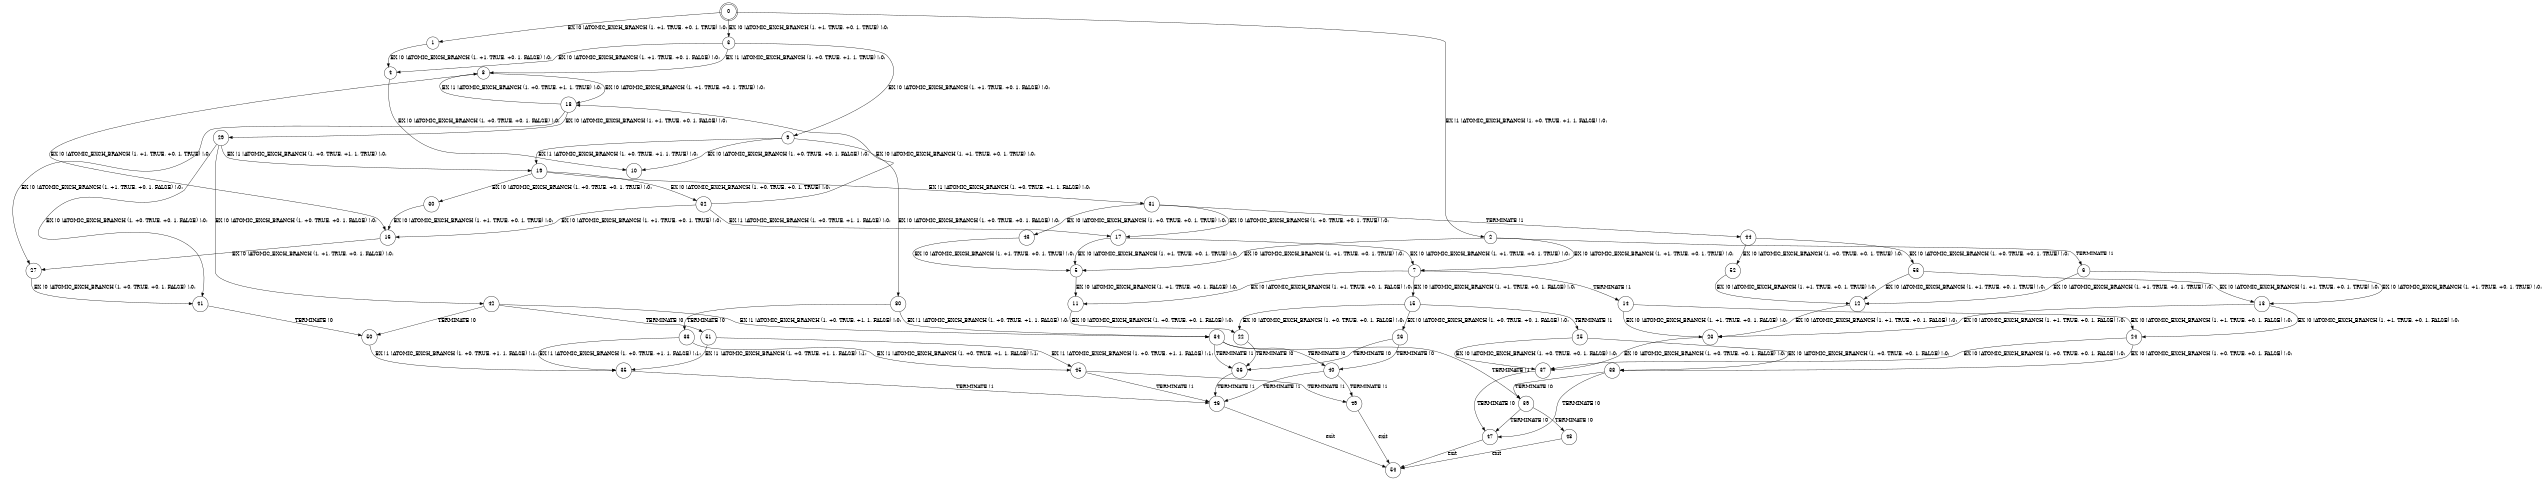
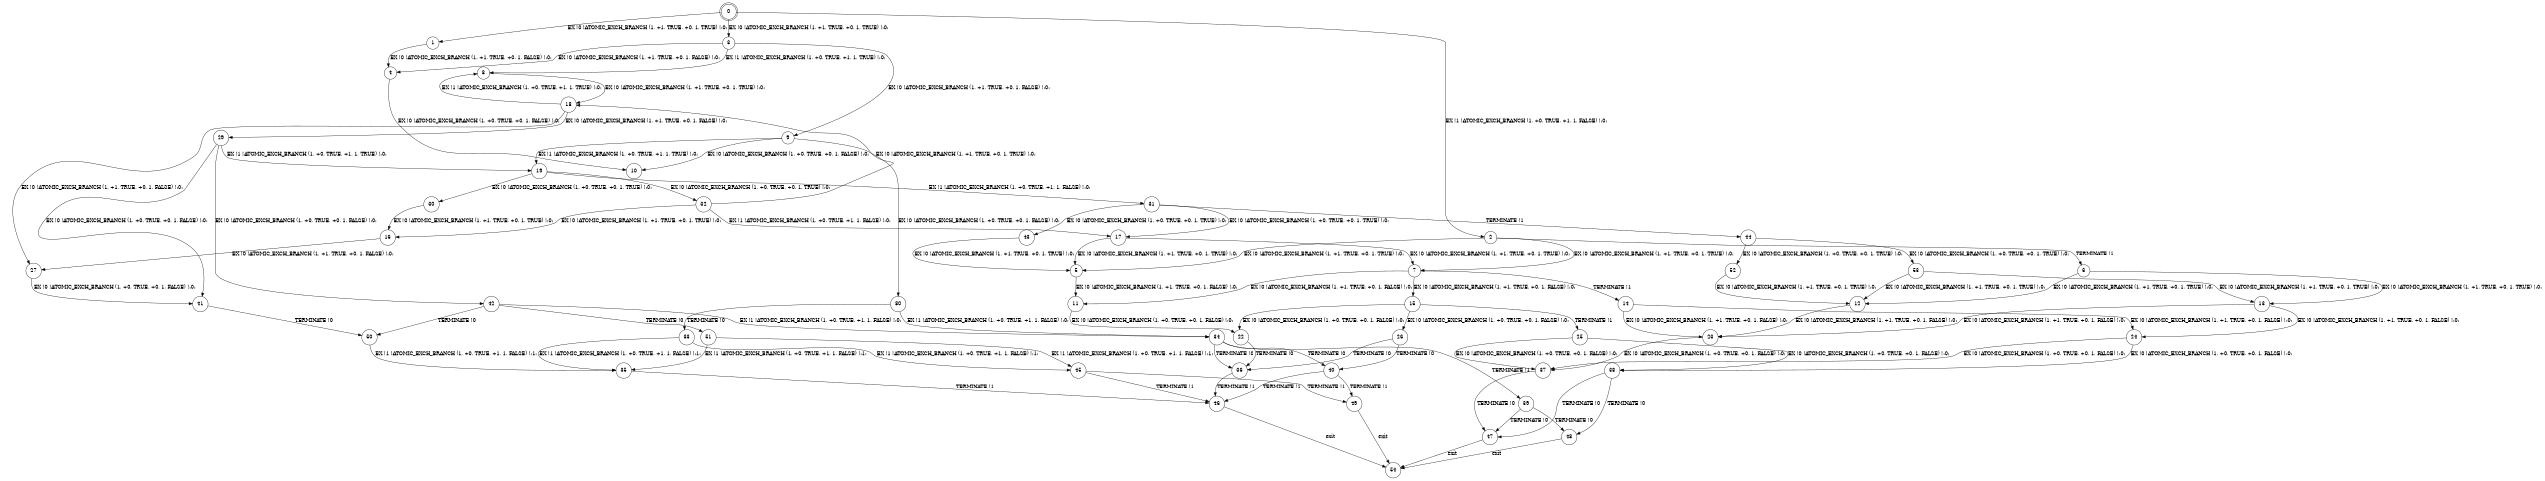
edge "8" -> "16": removed, label "EX !0 !ATOMIC_EXCH_BRANCH (1, +1, TRUE, +0, 1, TRUE) !:0:"
edge "34" -> "36": label "TERMINATE !1" -> "TERMINATE !0"
edge "38" -> "39": now "38" -> "48"
